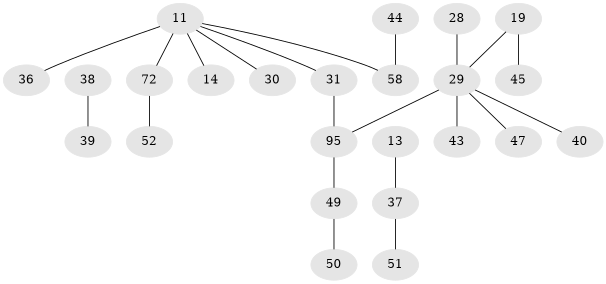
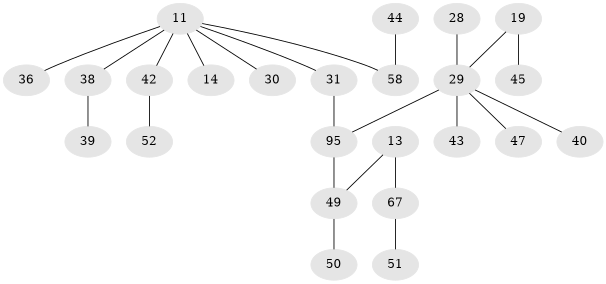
edge "11" -- "38": added
node "72": label "72" -> "42"
edge "13" -- "49": added
node "37": label "37" -> "67"
